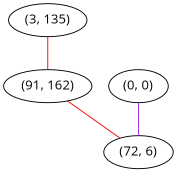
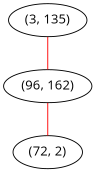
node "(91, 162)": label "(91, 162)" -> "(96, 162)"
node "(0, 0)": removed
node "(72, 6)": label "(72, 6)" -> "(72, 2)"
